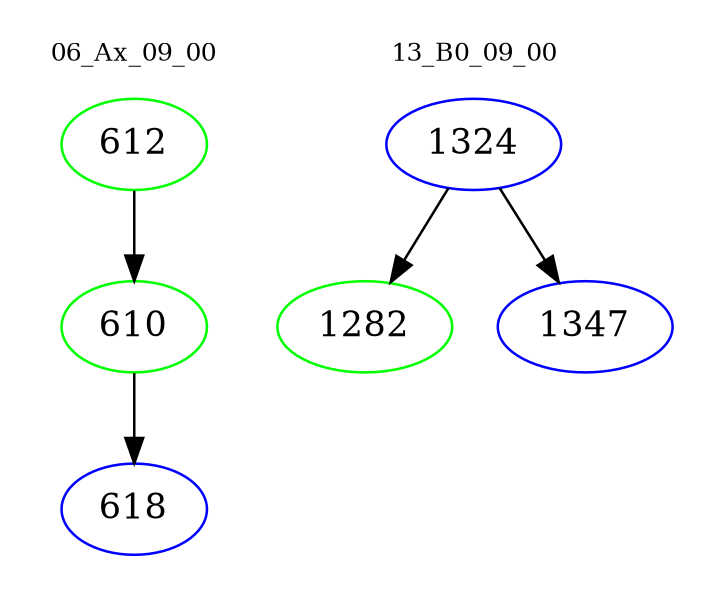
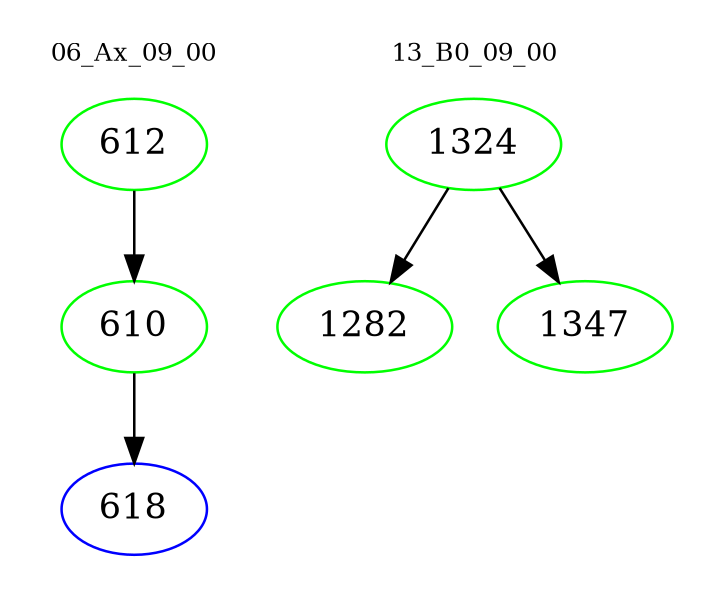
node "1324": color blue -> green
node "1347": color blue -> green
